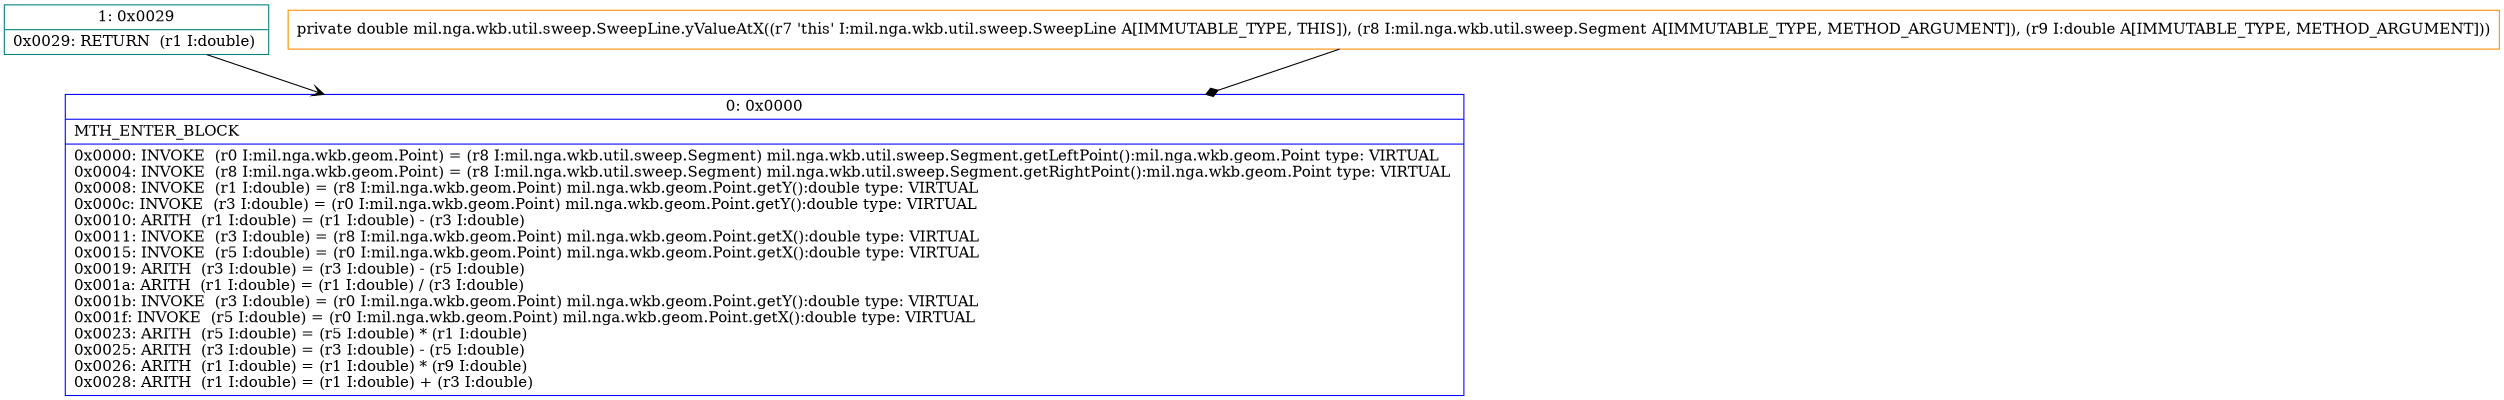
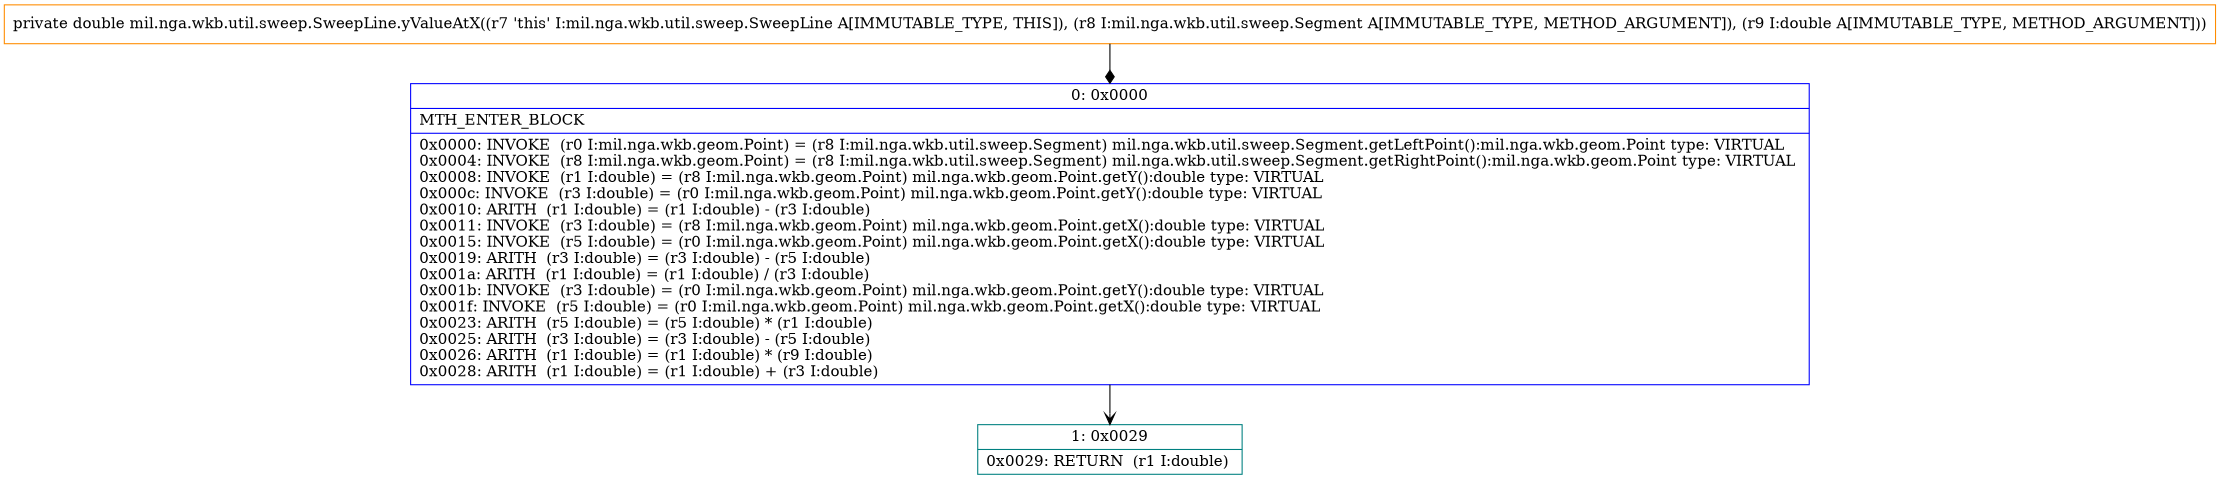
edge "1: 0x0029" -> "0: 0x0000": reversed
